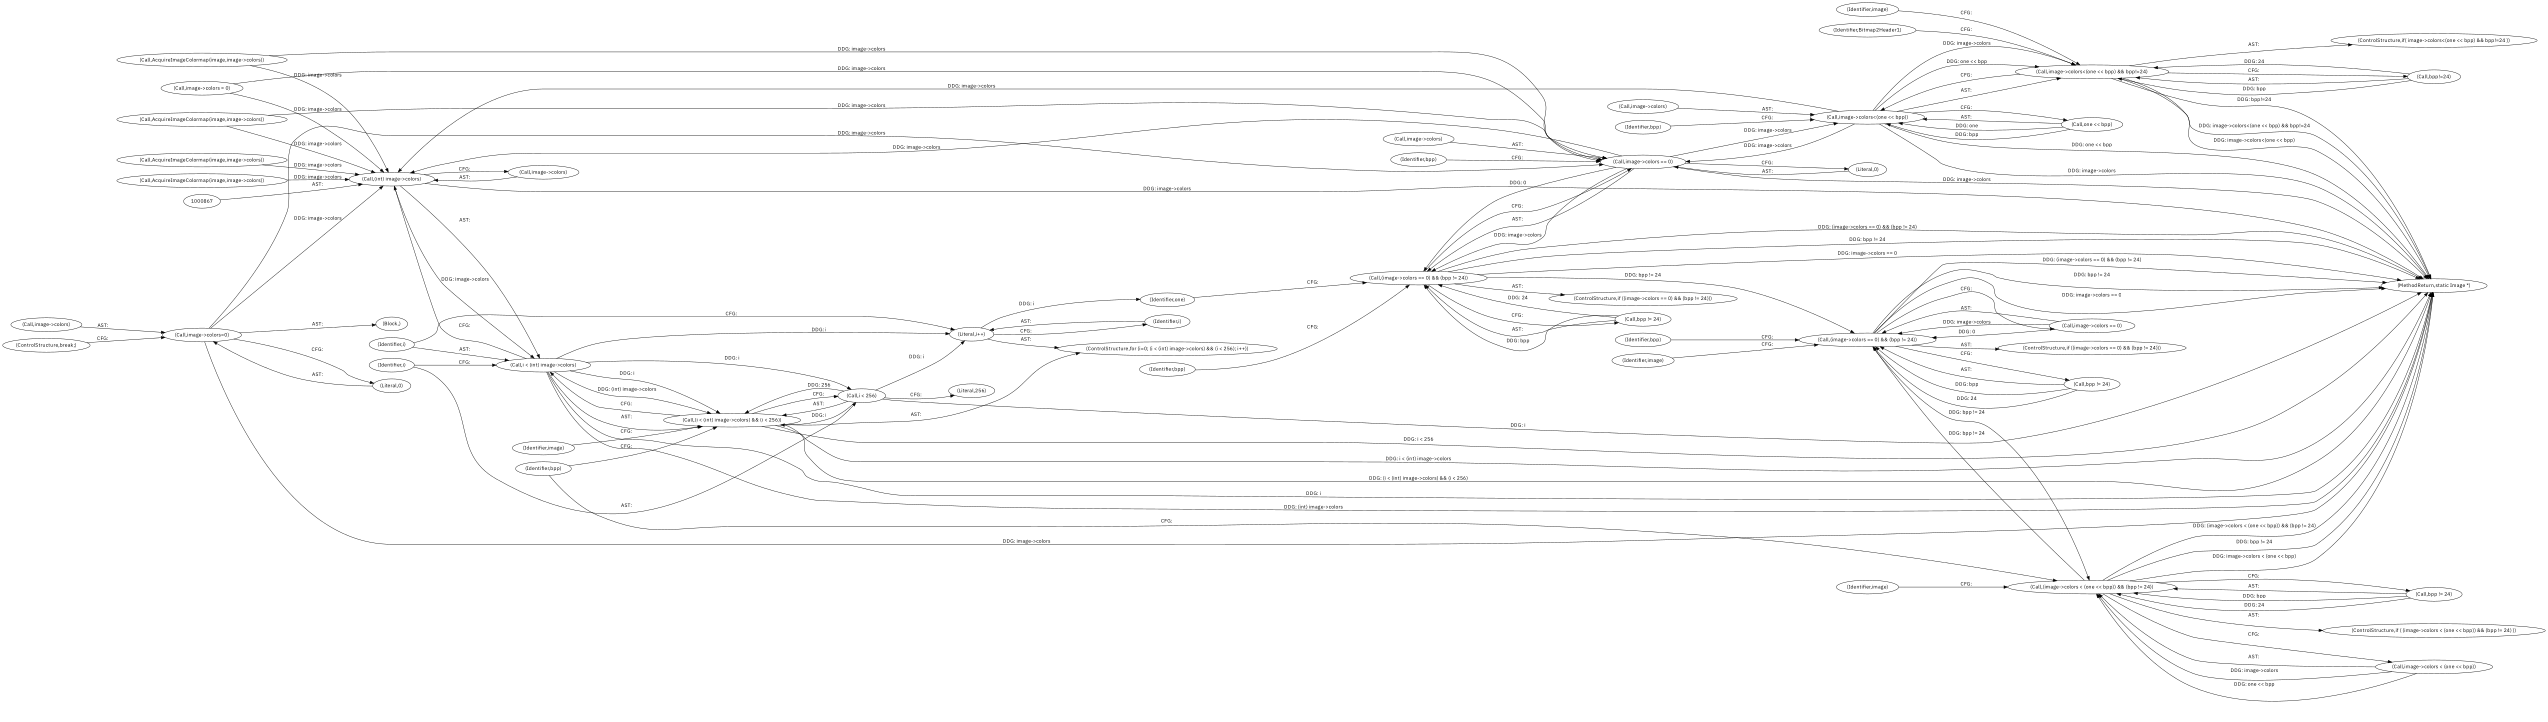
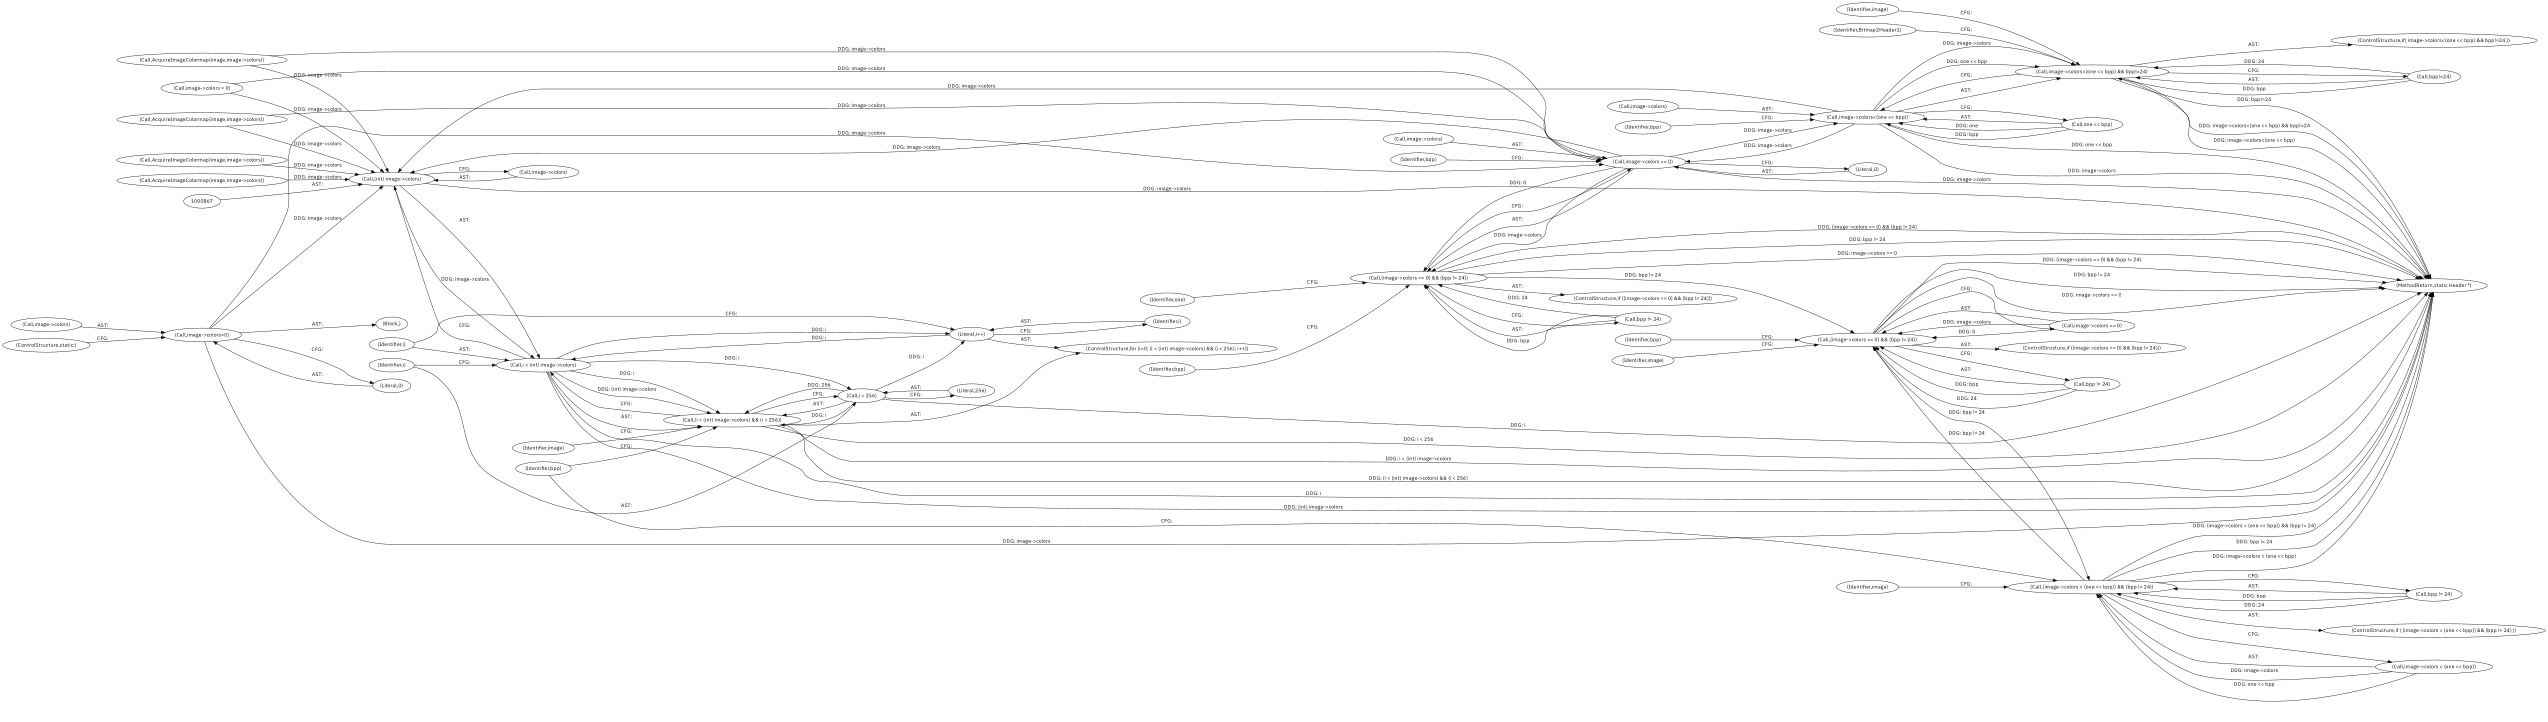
node "(MethodReturn,static Image *)": label "(MethodReturn,static Image *)" -> "(MethodReturn,static Header *)"
edge "(Literal,i++)" -> "(Identifier,one)": now "(Literal,i++)" -> "(Call,i < (int) image->colors)"
node "(ControlStructure,break;)": label "(ControlStructure,break;)" -> "(ControlStructure,static;)"
edge "(Literal,256)" -> "(Call,i < 256)": added, label "AST:"
